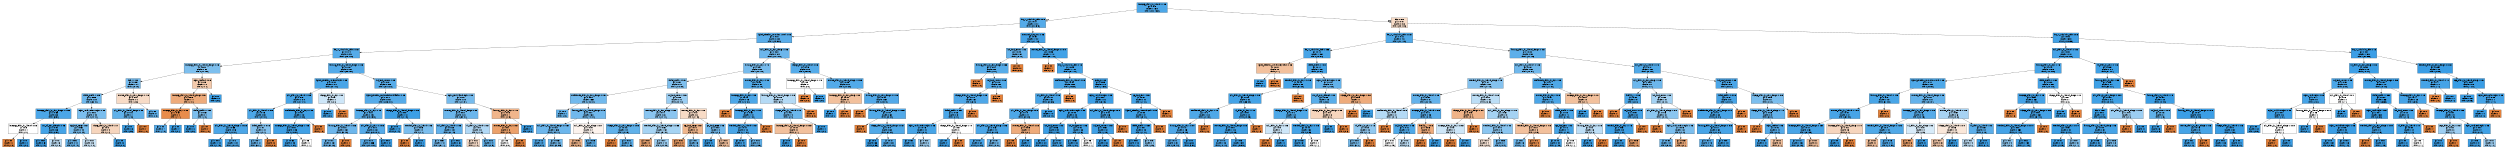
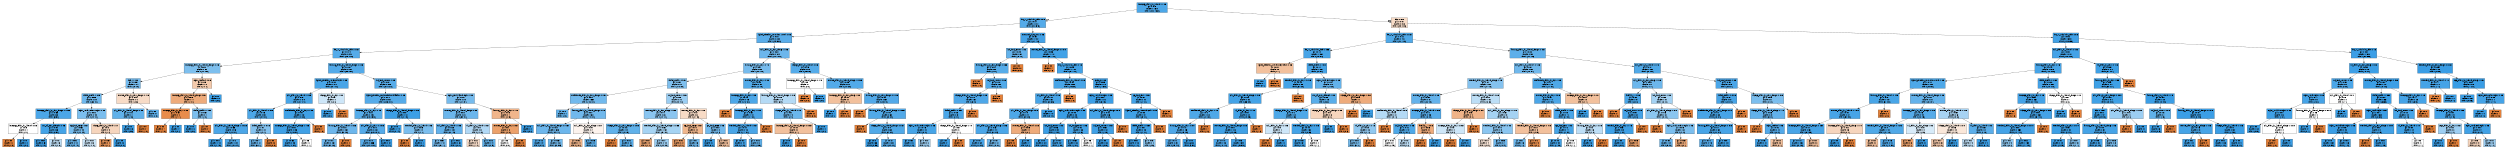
node "gini = 0.0 samples = 11 value = [11, 0]": fillcolor #399de5df -> #e58139ff
node "gini = 0.245 samples = 7 value = [6, 1]": added
node "gini = 0.0 samples = 26 value = [0, 26]": removed
node "gini = 0.05 samples = 78 value = [2, 76]": fillcolor #399de5f8 -> #e5813955
